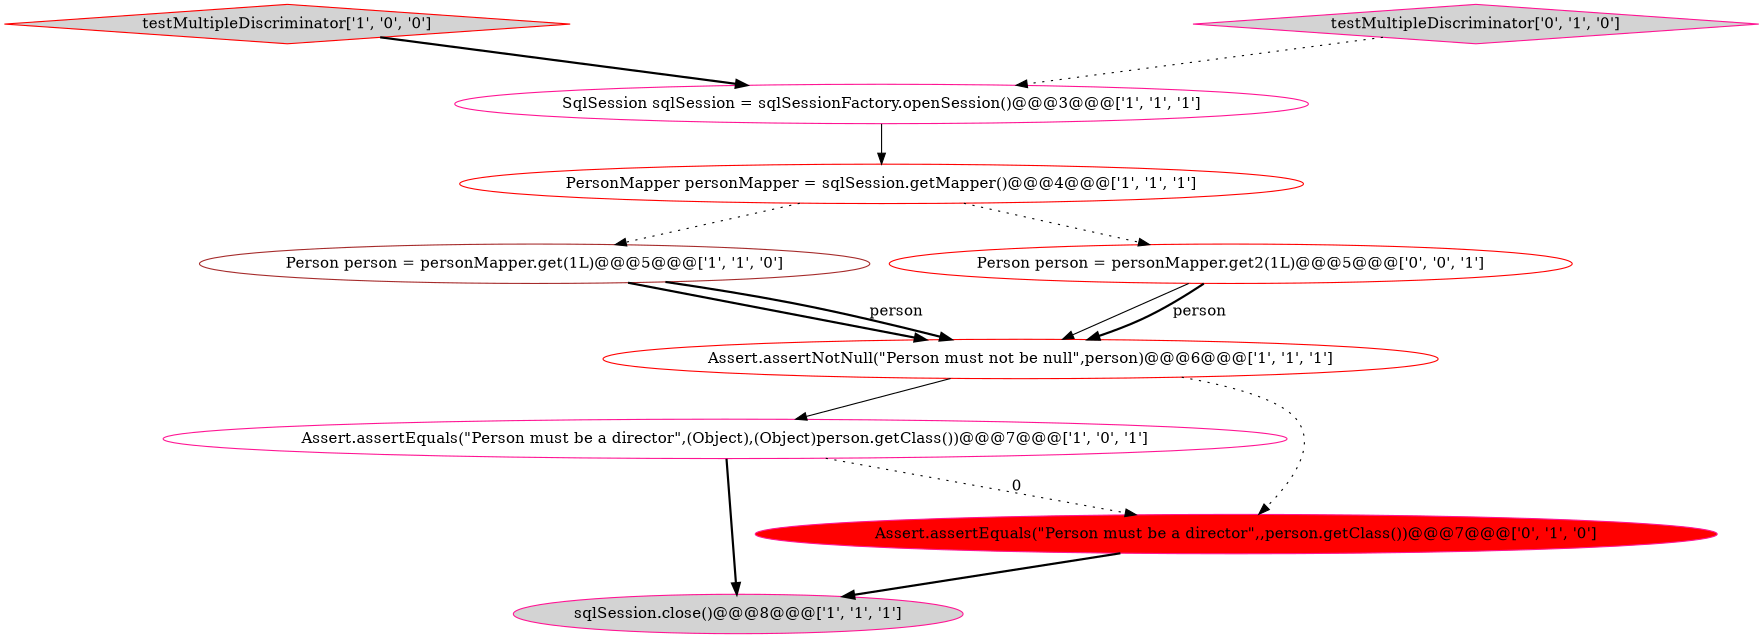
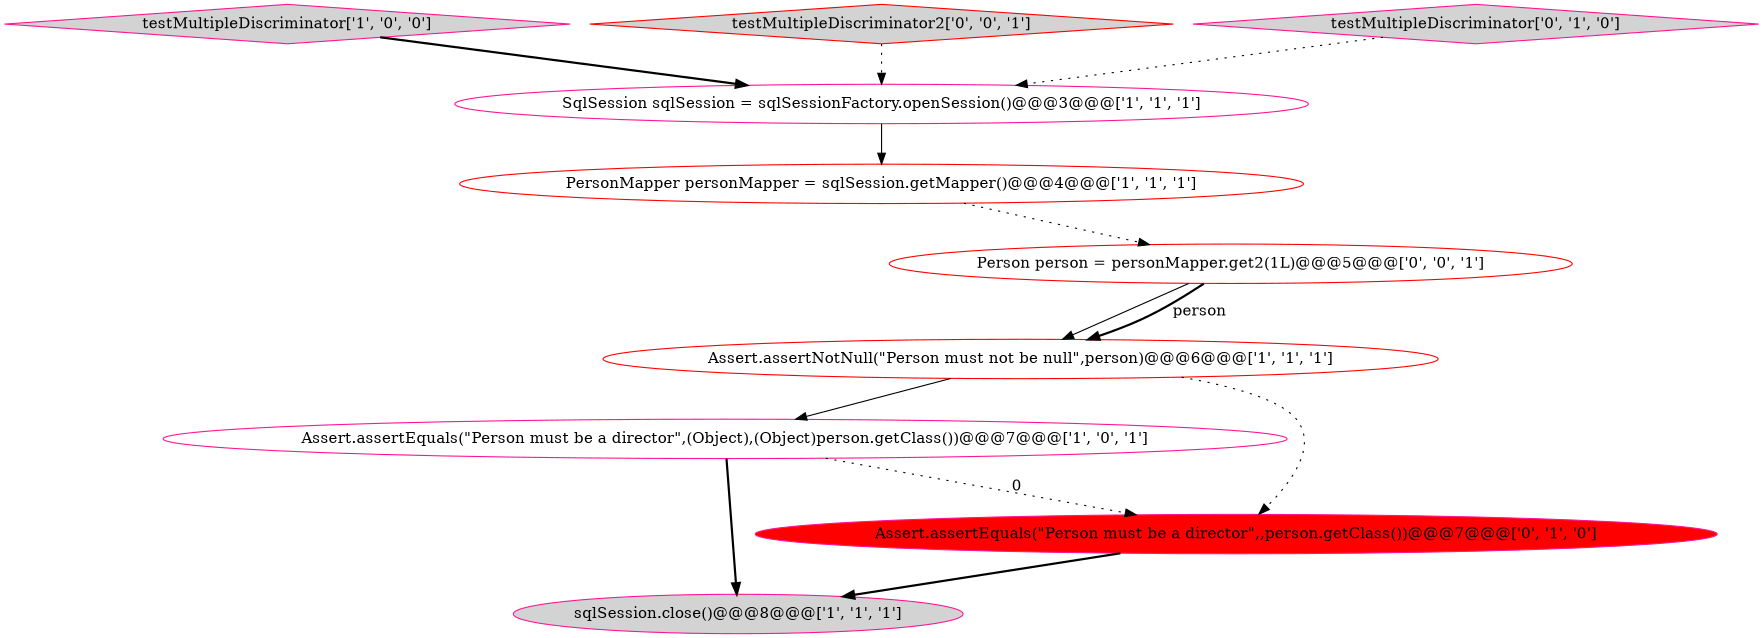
node "testMultipleDiscriminator['1', '0', '0']": color red -> deeppink
node "testMultipleDiscriminator2['0', '0', '1']": added
node "Person person = personMapper.get(1L)@@@5@@@['1', '1', '0']": removed
